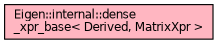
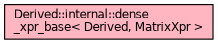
node "Eigen::internal::dense _xpr_base< Derived, MatrixXpr >": label "Eigen::internal::dense _xpr_base< Derived, MatrixXpr >" -> "Derived::internal::dense _xpr_base< Derived, MatrixXpr >"
